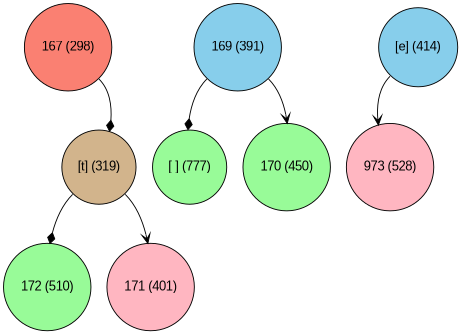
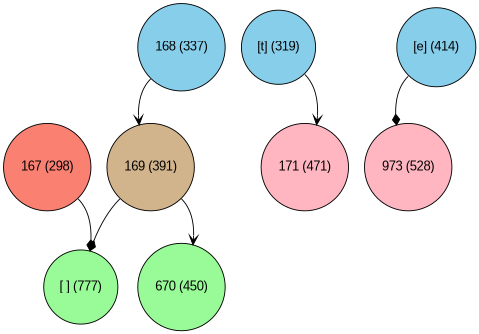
node "168 (337)": added
node "169 (391)": fillcolor skyblue -> tan
edge "[e] (414)" -> "973 (528)": arrowhead vee -> diamond
edge "167 (298)" -> "[t] (319)": now "167 (298)" -> "[ ] (777)"
node "[t] (319)": fillcolor tan -> skyblue
node "170 (450)": label "170 (450)" -> "670 (450)"
node "172 (510)": removed
node "171 (401)": label "171 (401)" -> "171 (471)"
